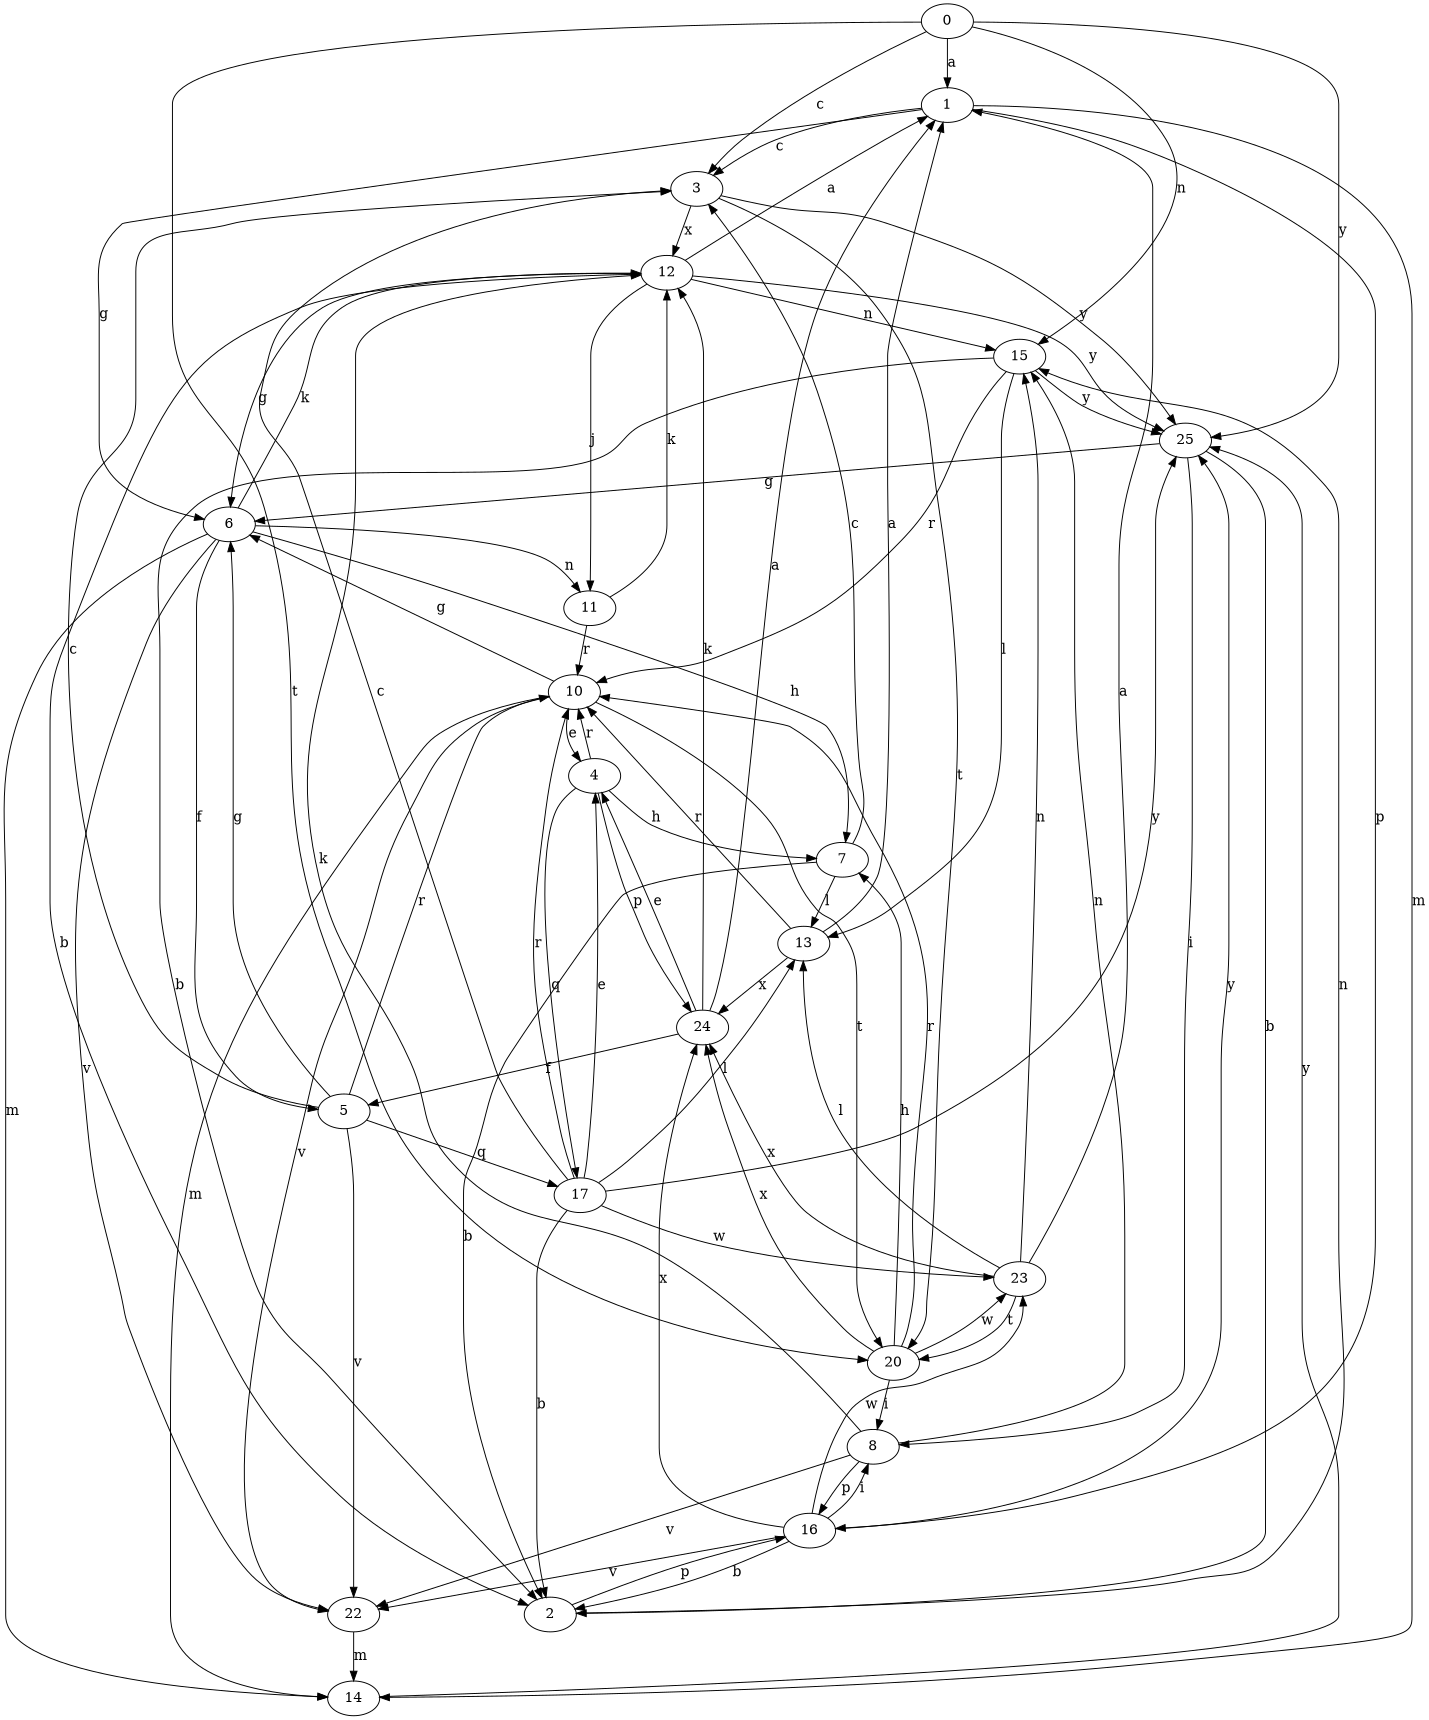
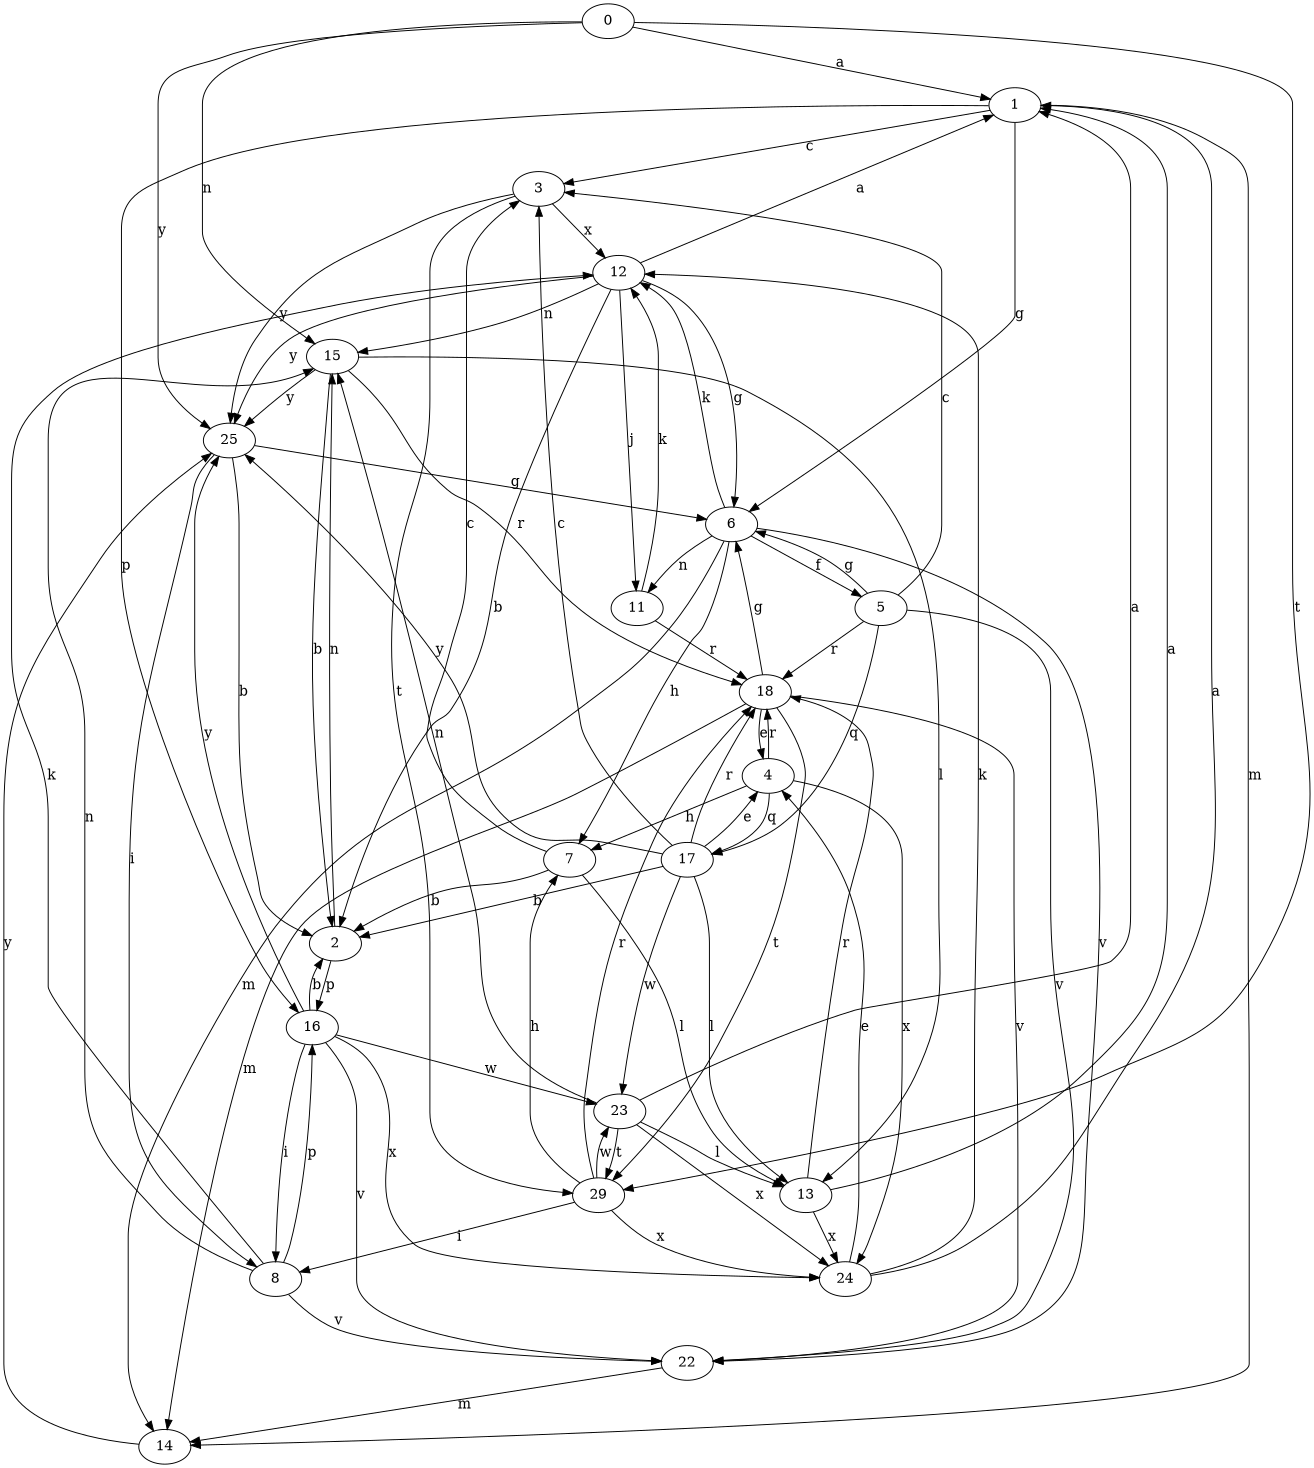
edge "0" -> "3": removed, label "c"
node "10": label "10" -> "18"
edge "4" -> "24": label "p" -> "x"
edge "24" -> "5": removed, label "f"
node "20": label "20" -> "29"
